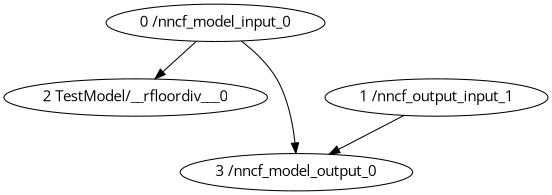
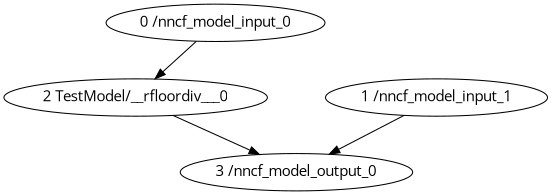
edge "0 /nncf_model_input_0" -> "3 /nncf_model_output_0": now "2 TestModel/__rfloordiv___0" -> "3 /nncf_model_output_0"
node "1 /nncf_output_input_1": label "1 /nncf_output_input_1" -> "1 /nncf_model_input_1"
